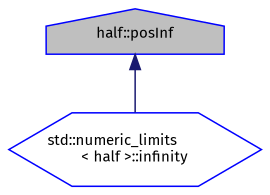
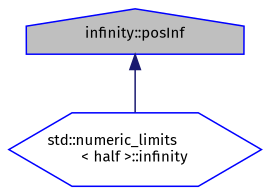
node "half::posInf": label "half::posInf" -> "infinity::posInf"
